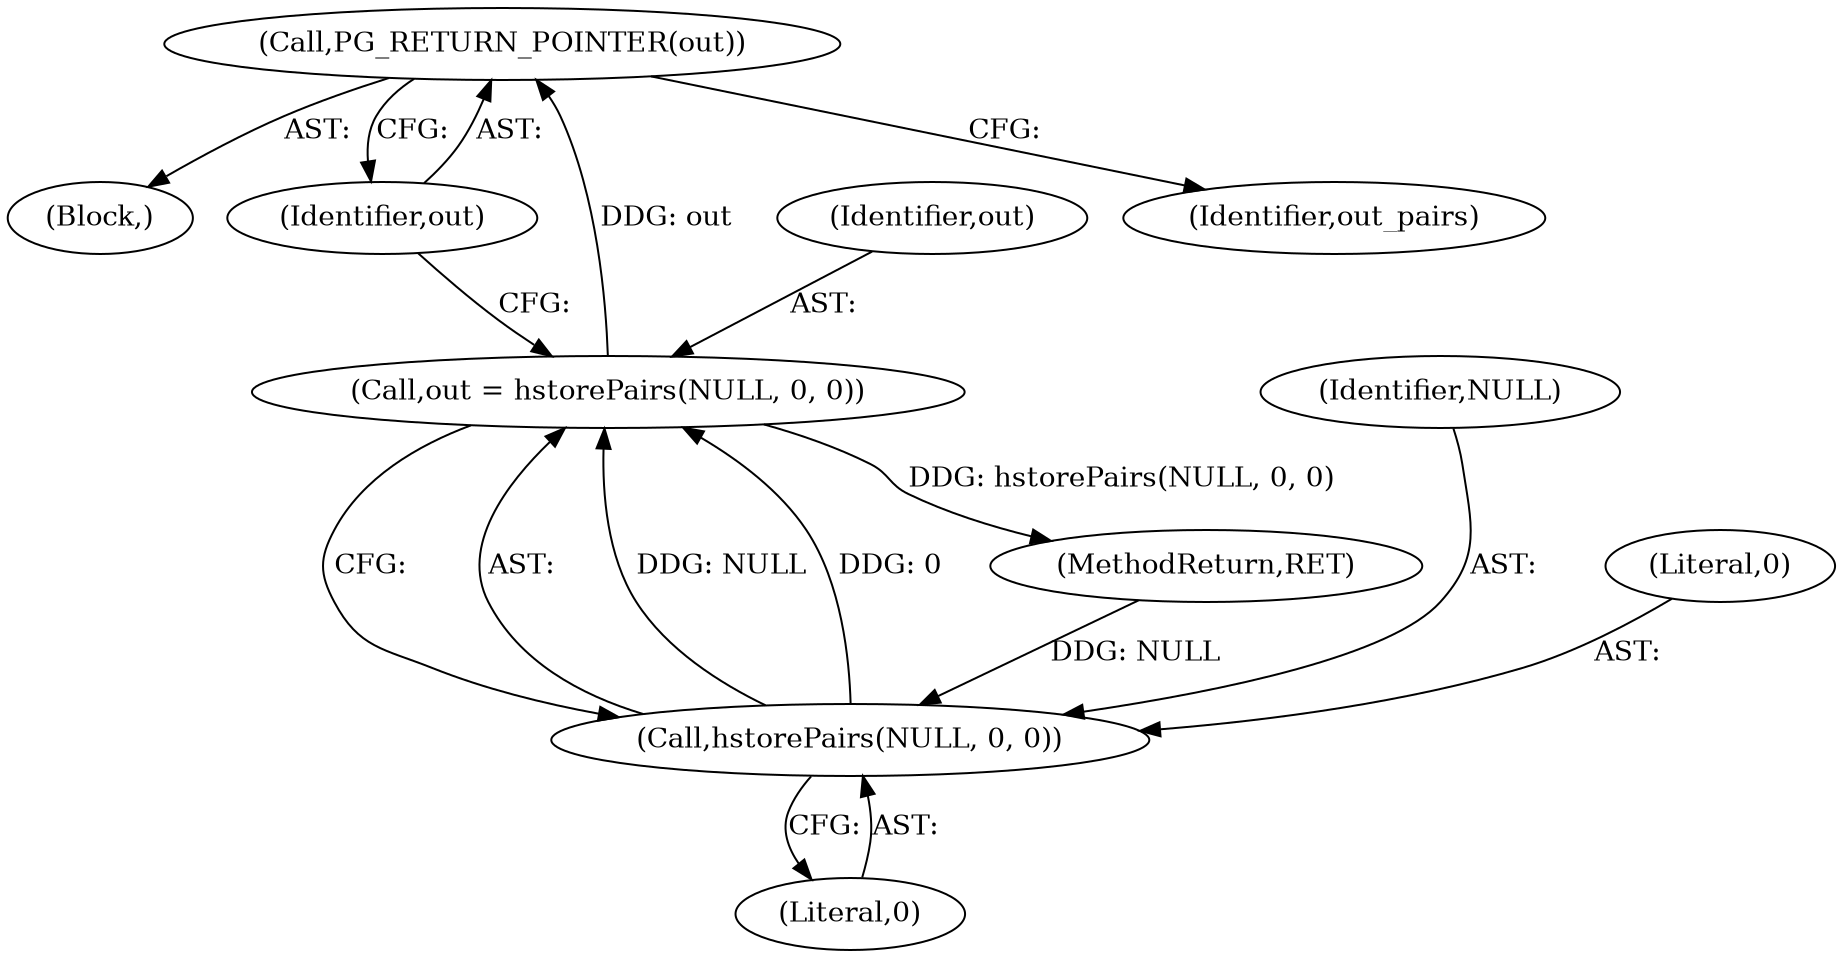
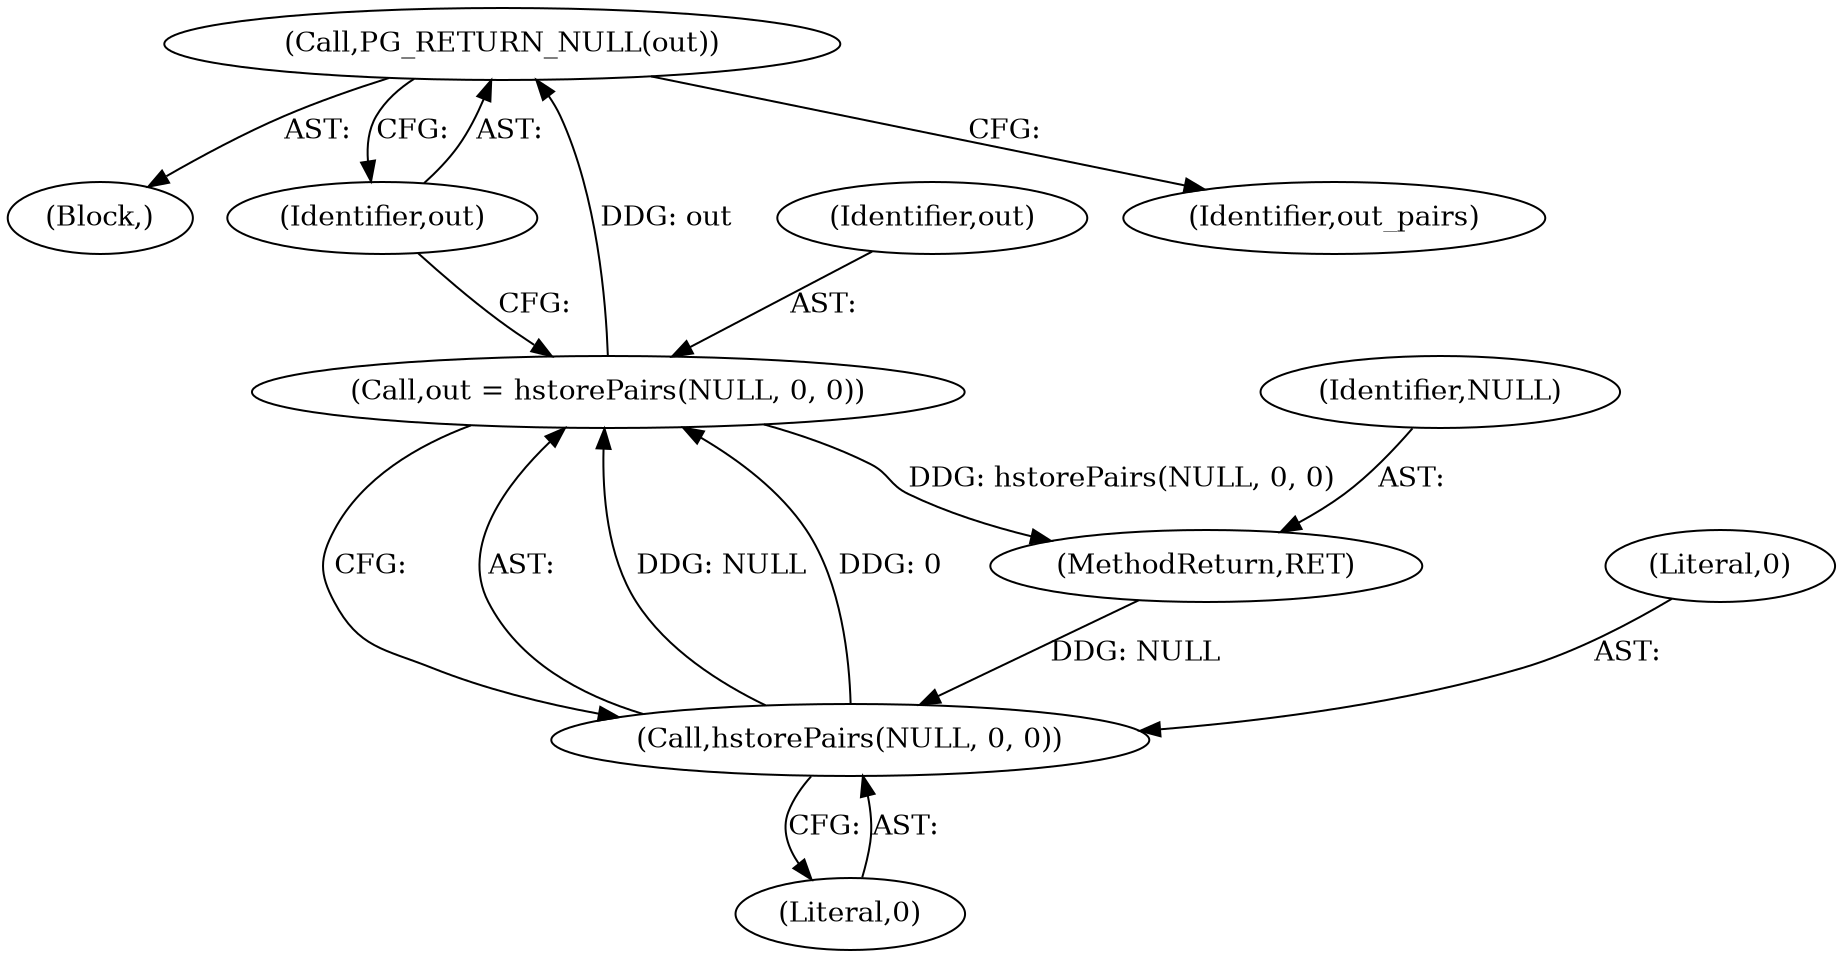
node "(Call,PG_RETURN_POINTER(out))": label "(Call,PG_RETURN_POINTER(out))" -> "(Call,PG_RETURN_NULL(out))"
edge "(Identifier,NULL)" -> "(Call,hstorePairs(NULL, 0, 0))": now "(Identifier,NULL)" -> "(MethodReturn,RET)"
